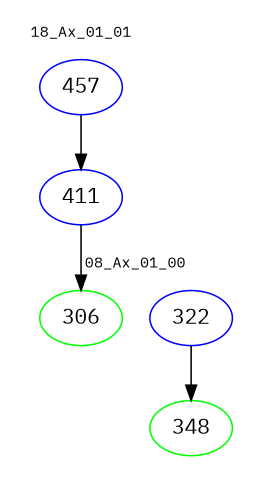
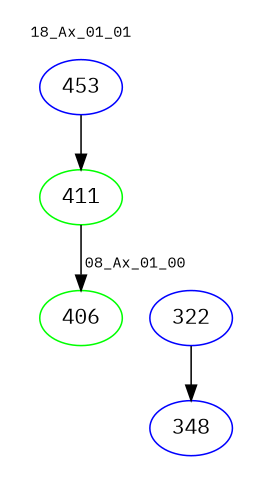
node "457": label "457" -> "453"
node "411": color blue -> green
node "306": label "306" -> "406"
node "348": color green -> blue
